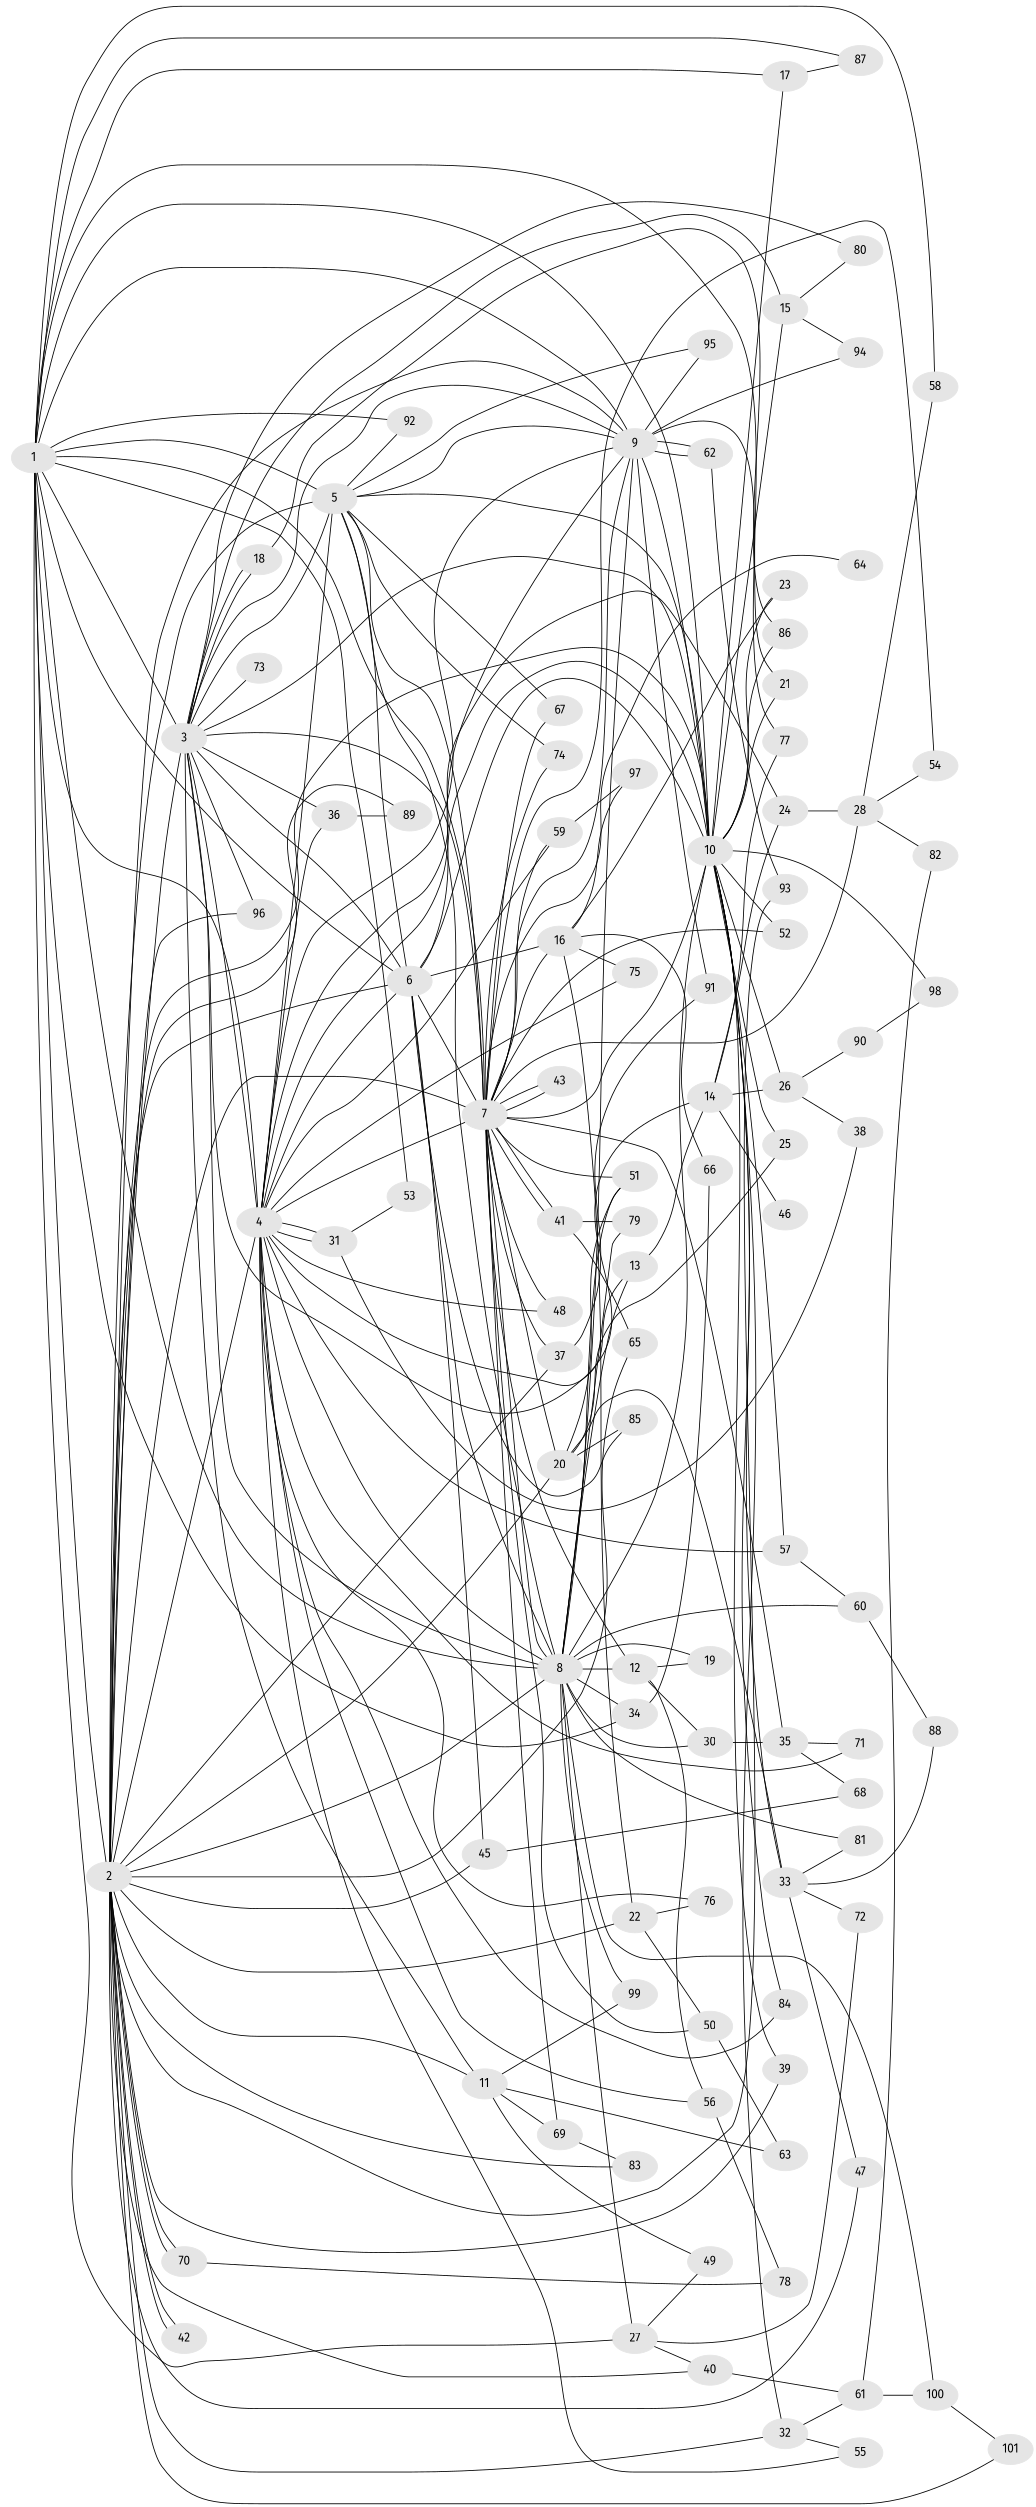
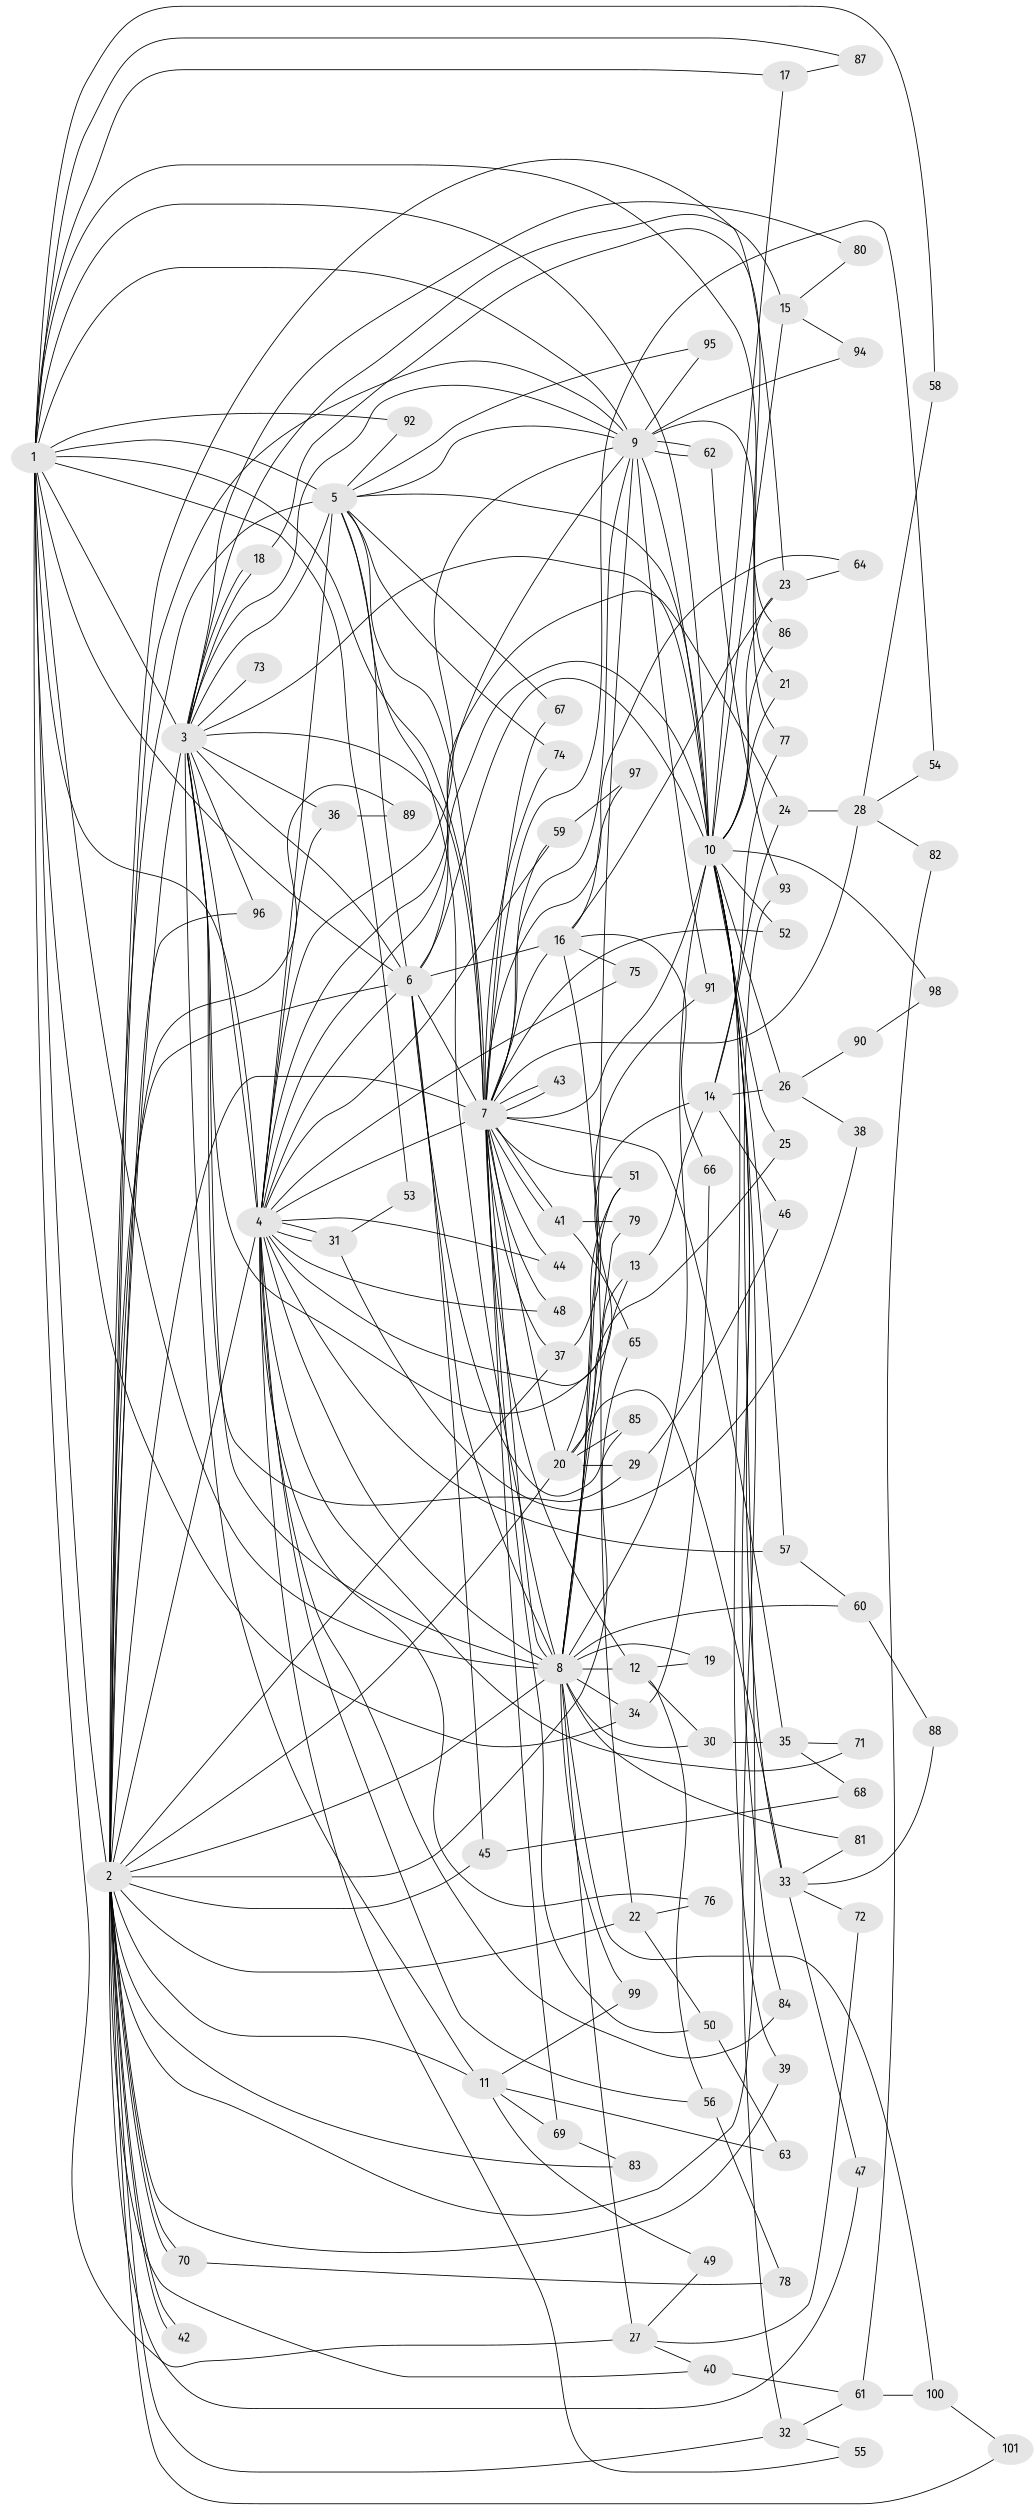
edge "64" -- "23": added
edge "10" -- "2": now "23" -- "2"
node "44": added
node "29": added
